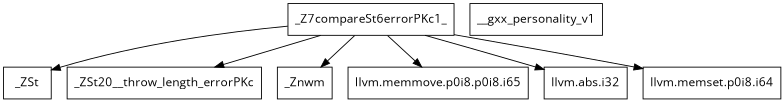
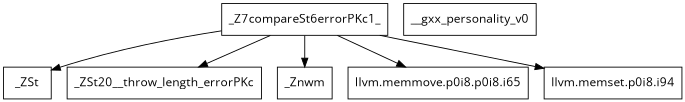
node "__gxx_personality_v1": label "__gxx_personality_v1" -> "__gxx_personality_v0"
node "llvm.abs.i32": removed
node "llvm.memset.p0i8.i64": label "llvm.memset.p0i8.i64" -> "llvm.memset.p0i8.i94"
